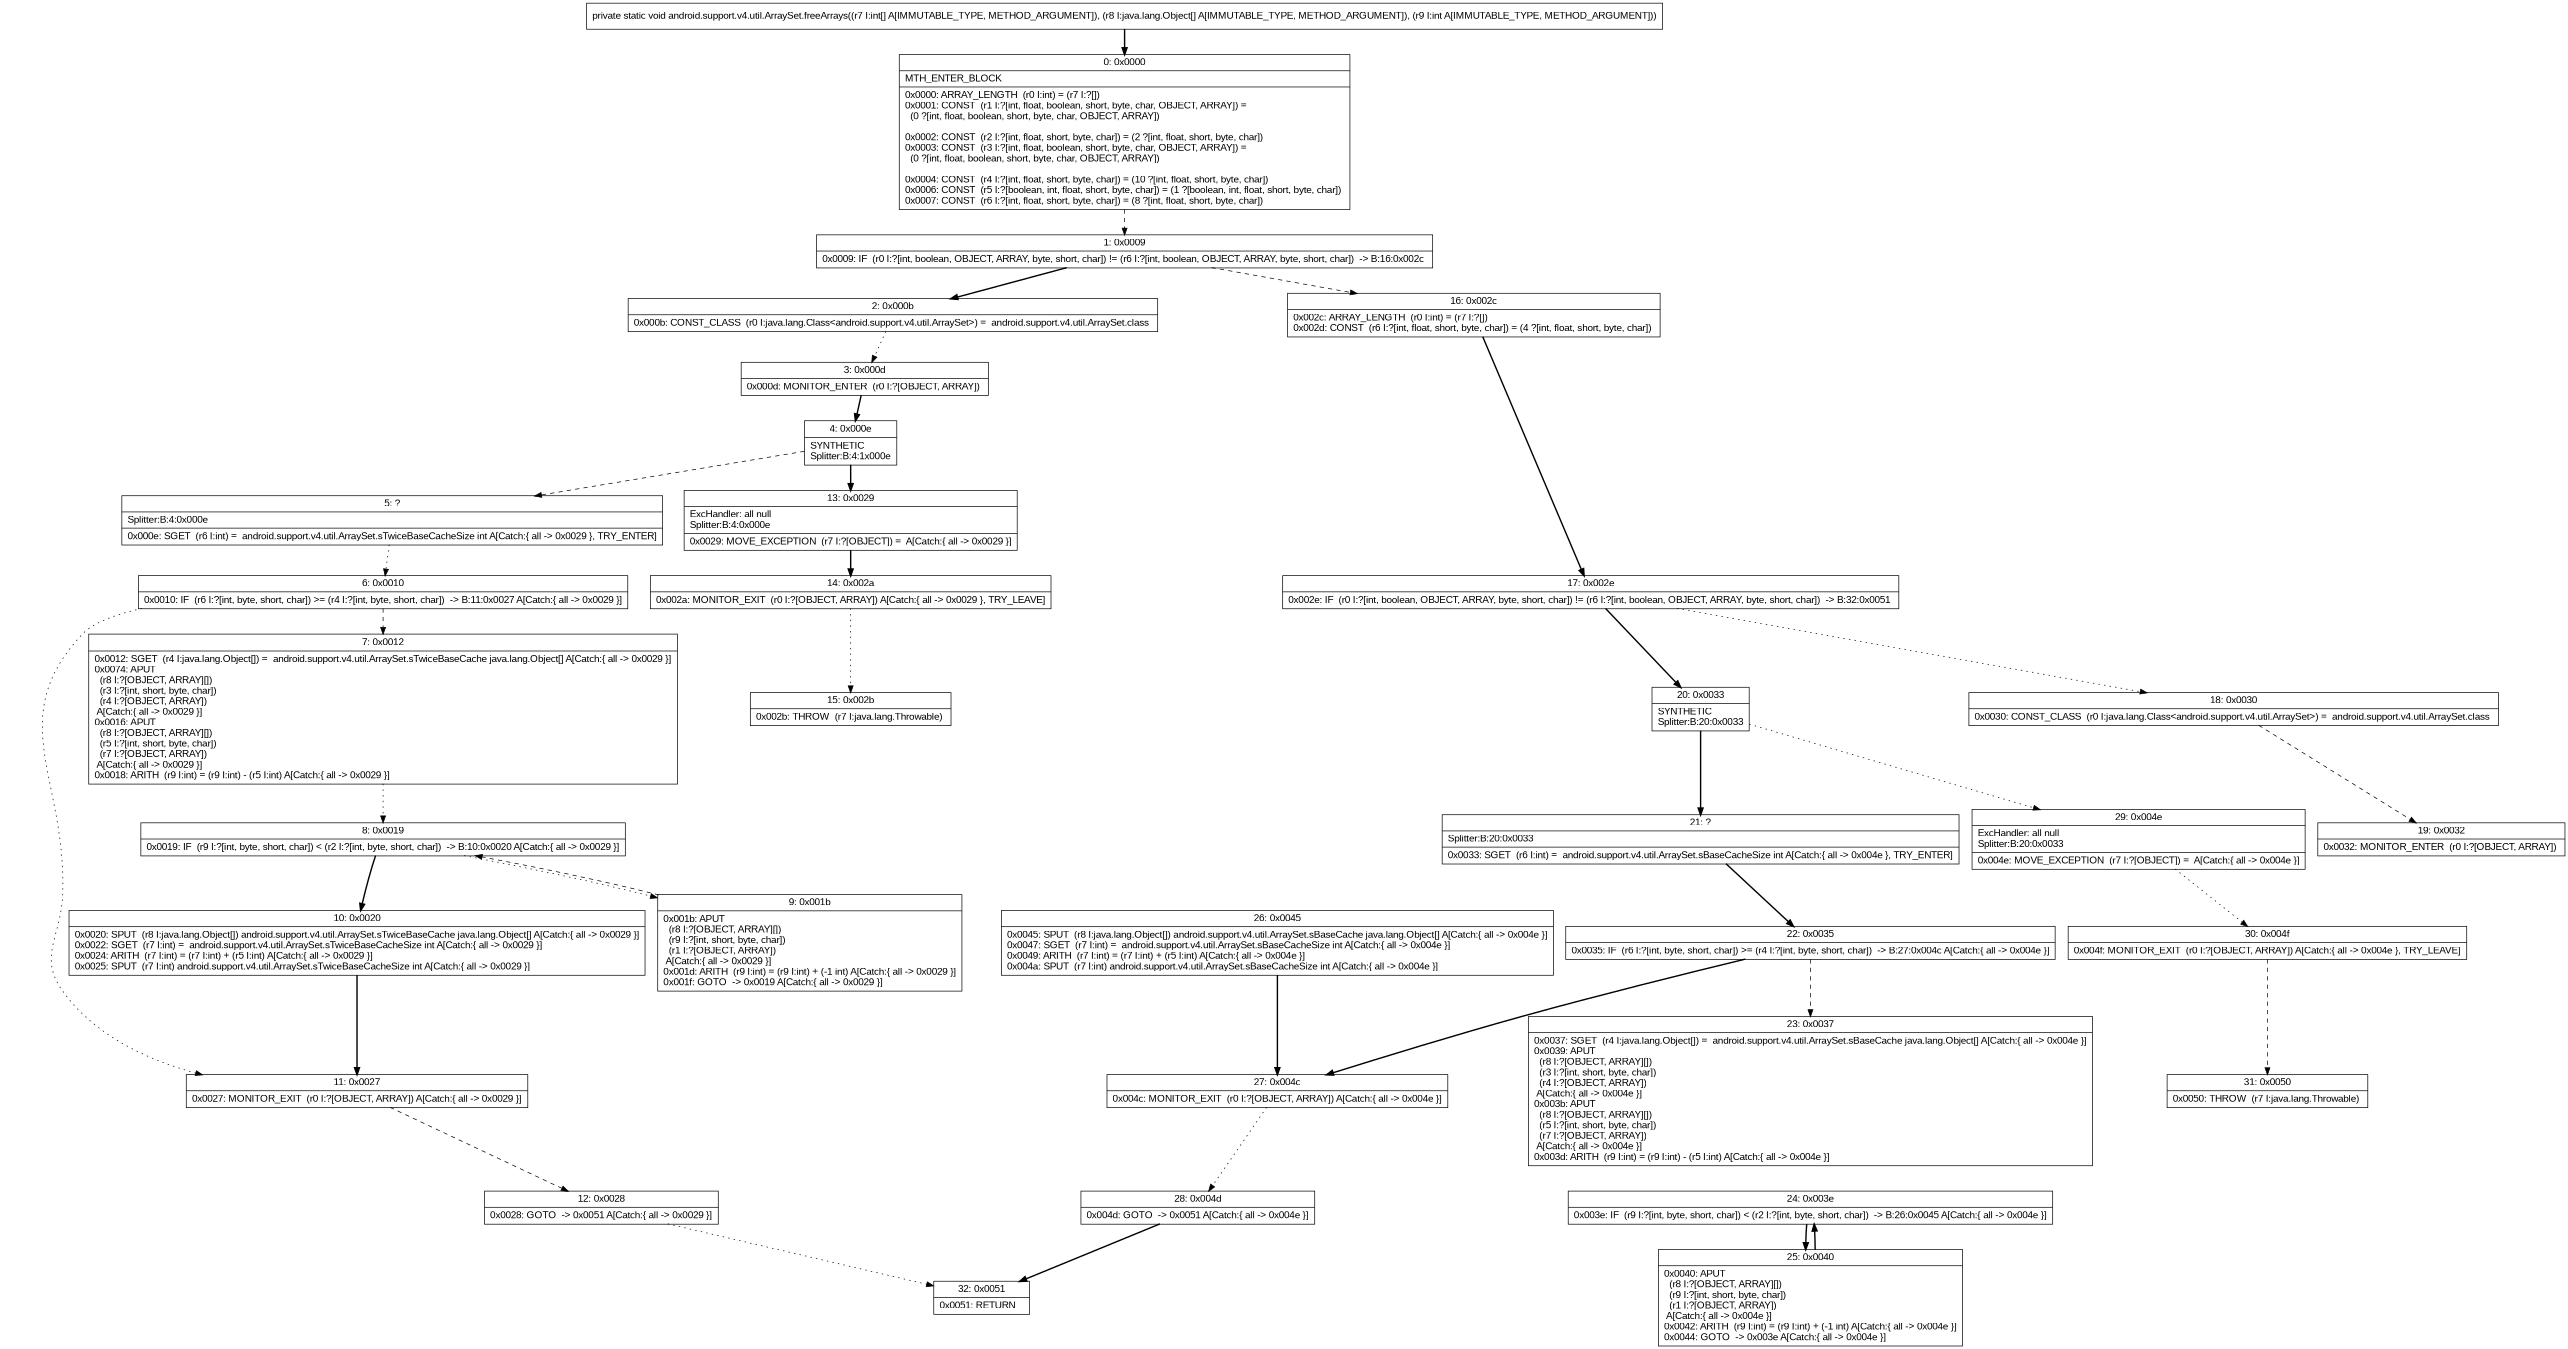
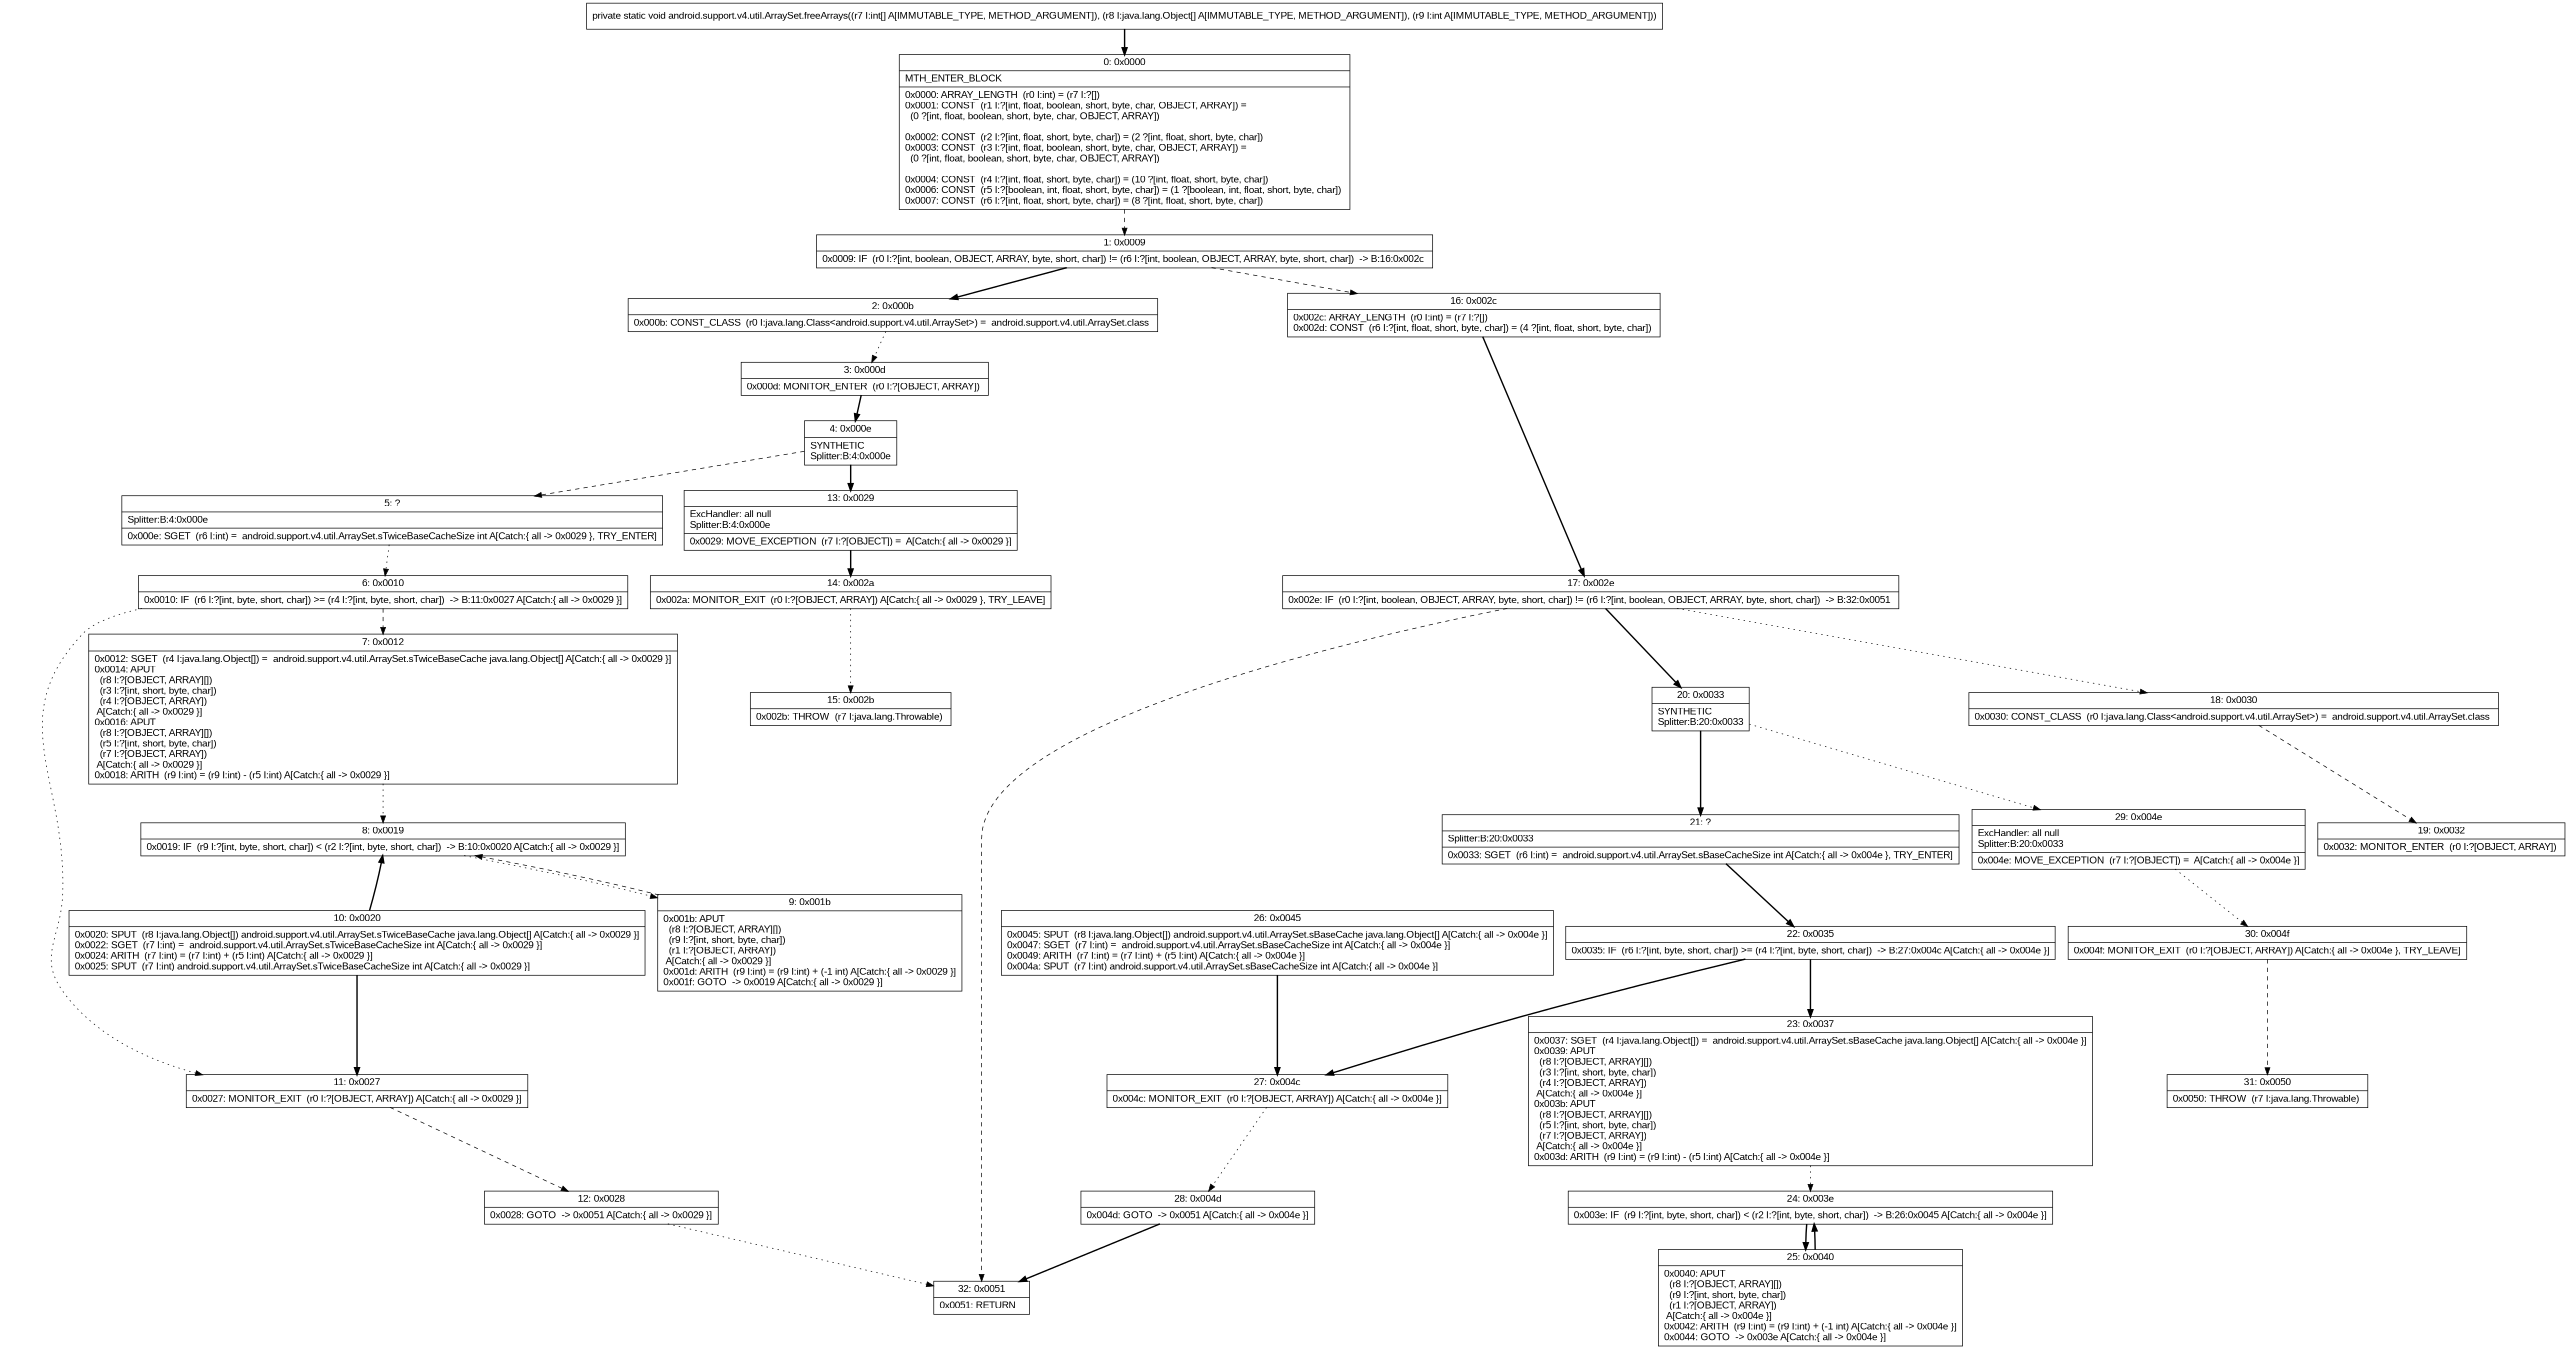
node "4: 0x000e": text "Splitter:B:4:1x000e" -> "Splitter:B:4:0x000e"
node "7: 0x0012": text "0x0074: APUT" -> "0x0014: APUT"
edge "17: 0x002e" -> "32: 0x0051": added
edge "8: 0x0019" -> "10: 0x0020": reversed
edge "22: 0x0035" -> "23: 0x0037": style dashed -> bold
edge "23: 0x0037" -> "24: 0x003e": added
